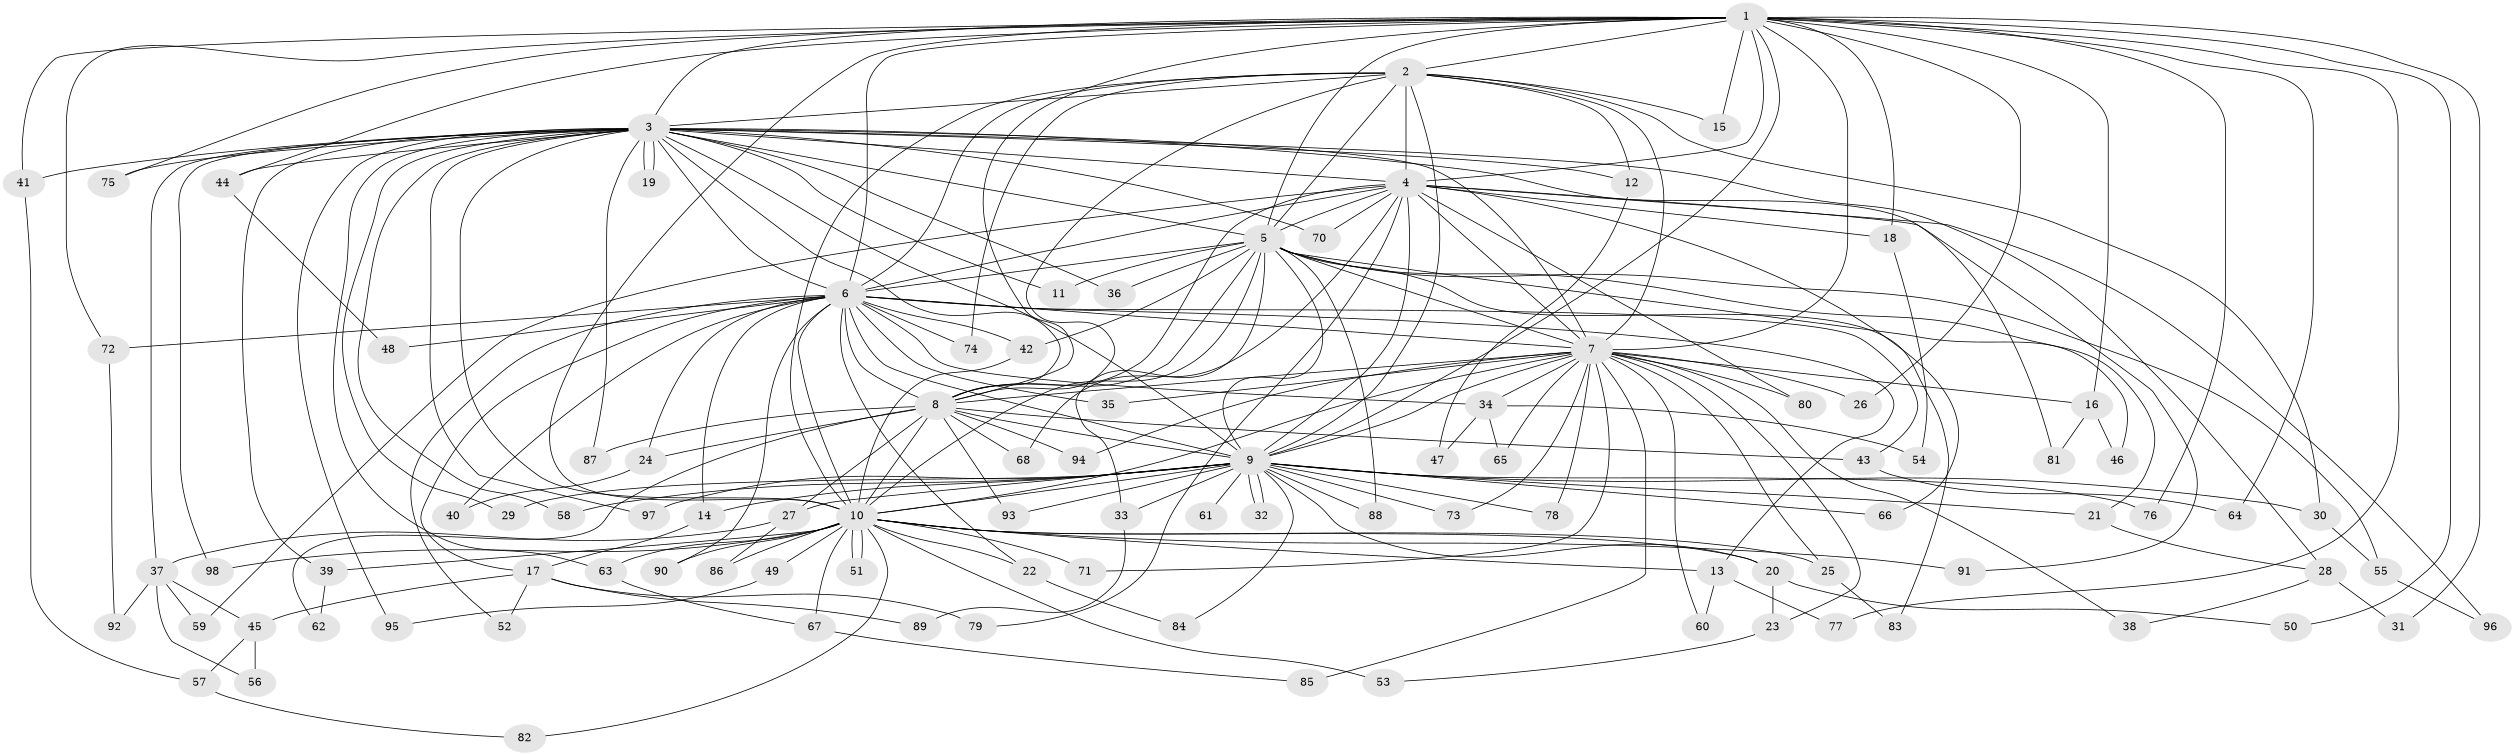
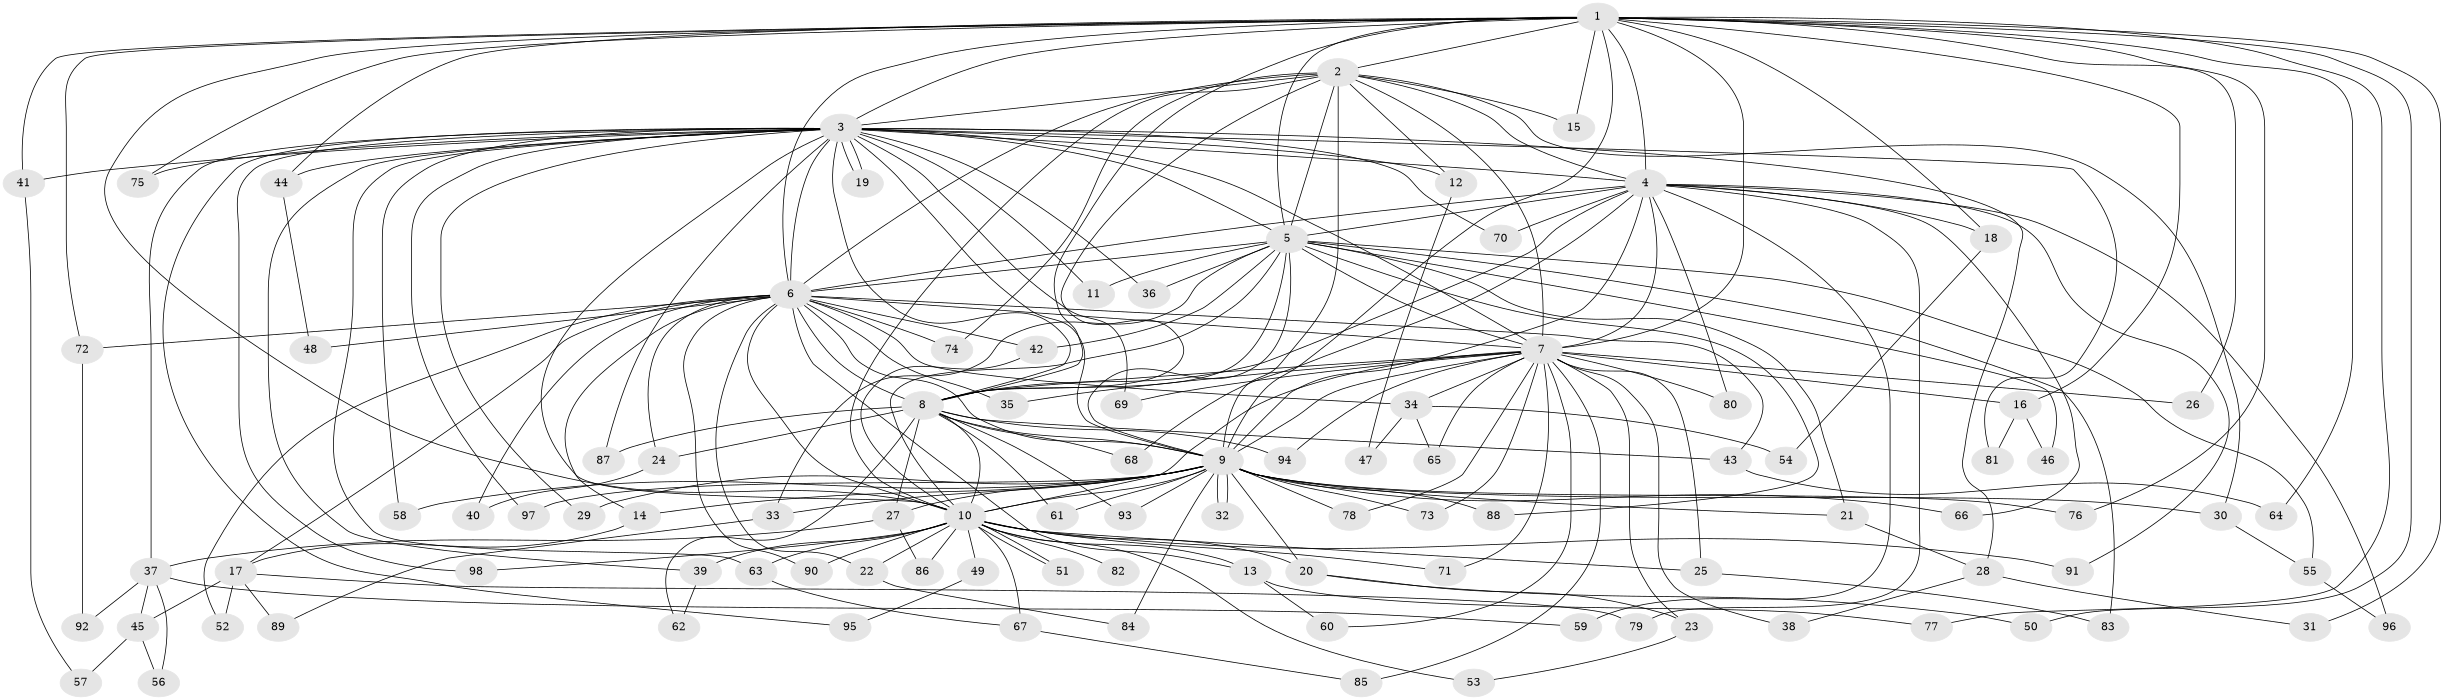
node "69": added
edge "8" -- "61": added
edge "57" -- "82": removed
